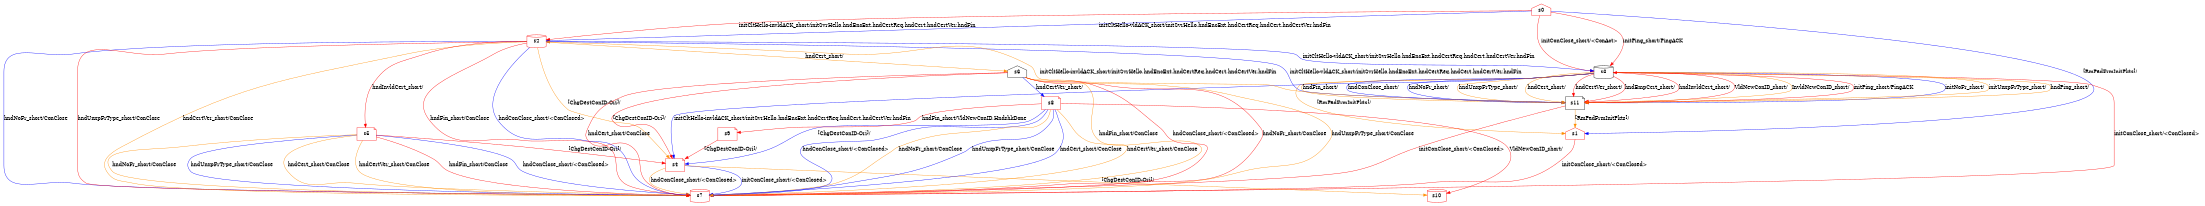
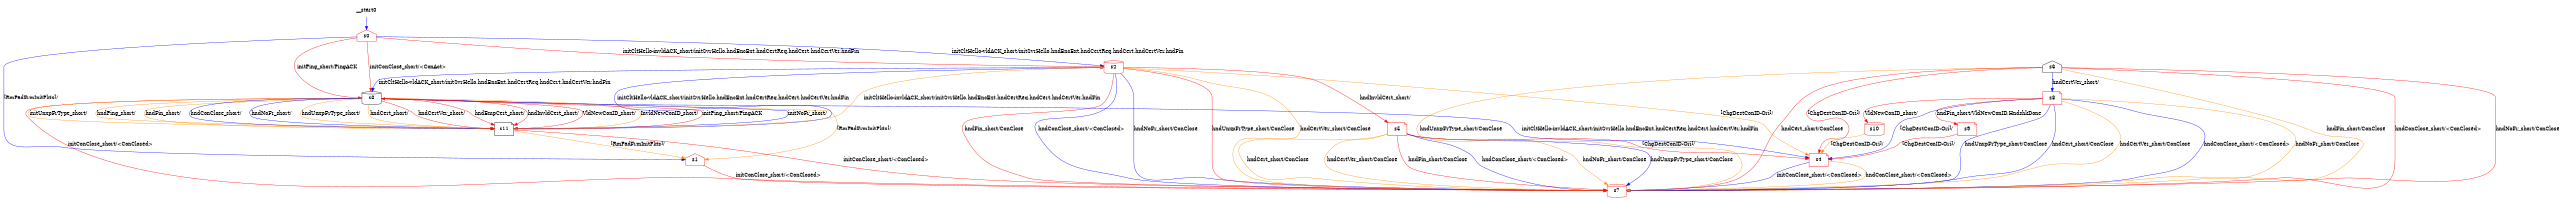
node "__start0": added
edge "s2" -> "s6": removed, label "hndCert_short/"
edge "s4" -> "s10": reversed
